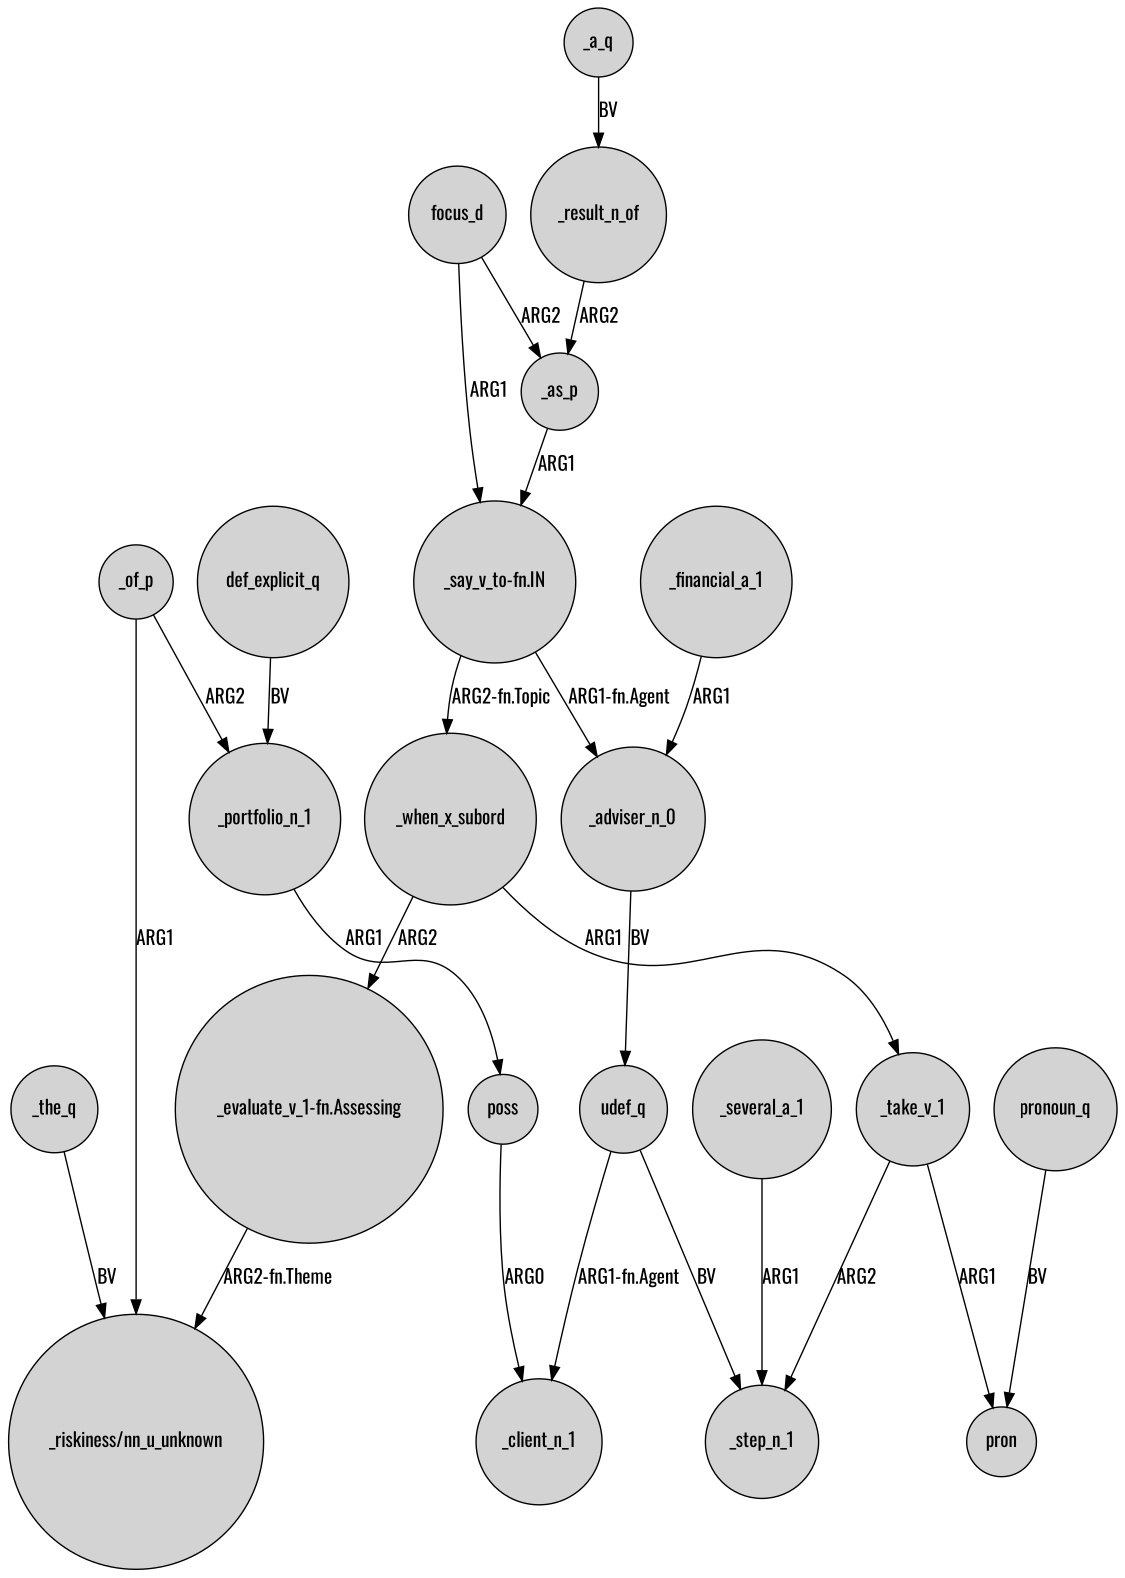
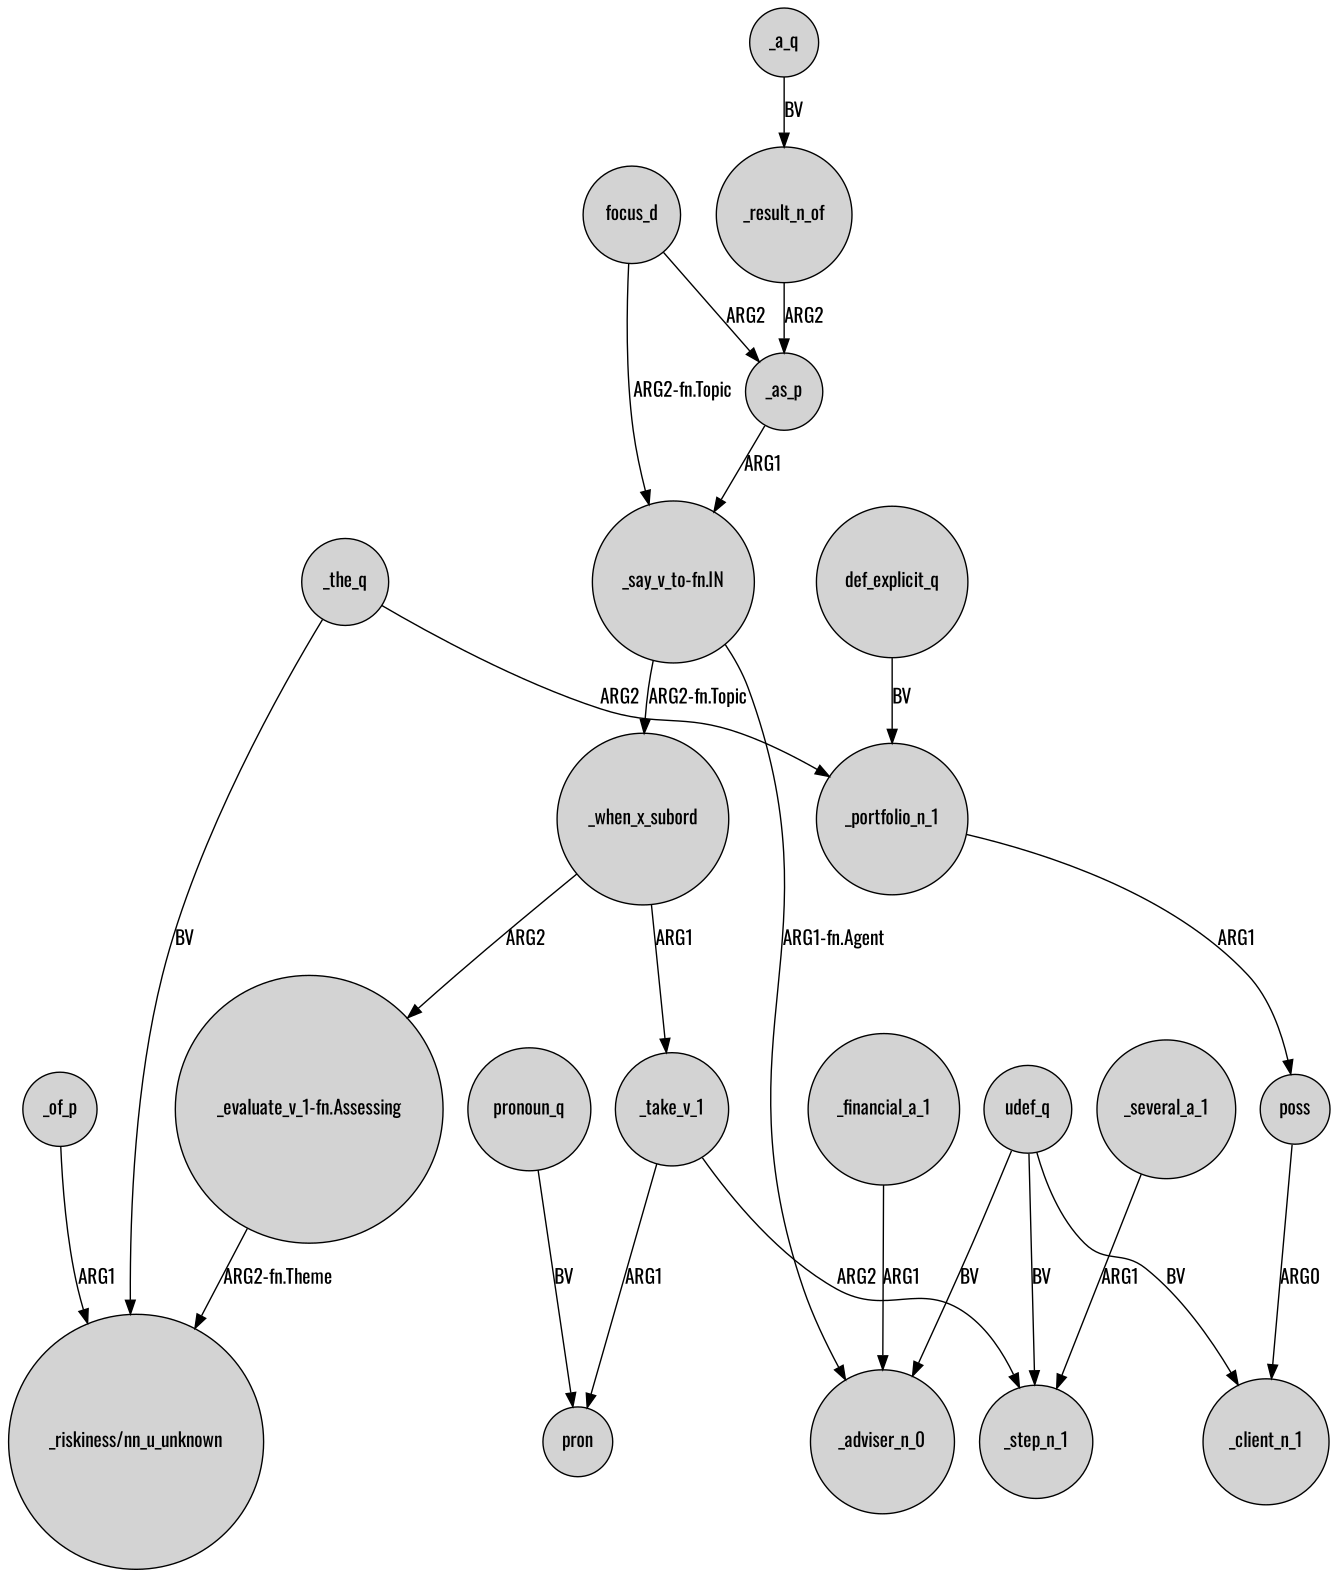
edge "focus_d" -> "_say_v_to-fn.IN": label "ARG1" -> "ARG2-fn.Topic"
edge "_of_p" -> "_portfolio_n_1": now "_the_q" -> "_portfolio_n_1"
edge "_adviser_n_0" -> "udef_q": reversed
edge "udef_q" -> "_client_n_1": label "ARG1-fn.Agent" -> "BV"
